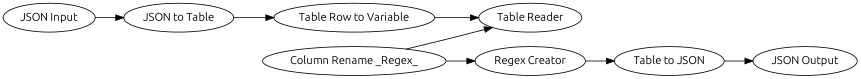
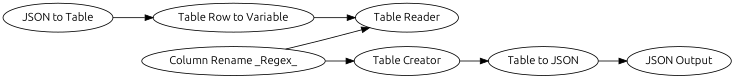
node "JSON Input": removed
node "Regex Creator": label "Regex Creator" -> "Table Creator"
